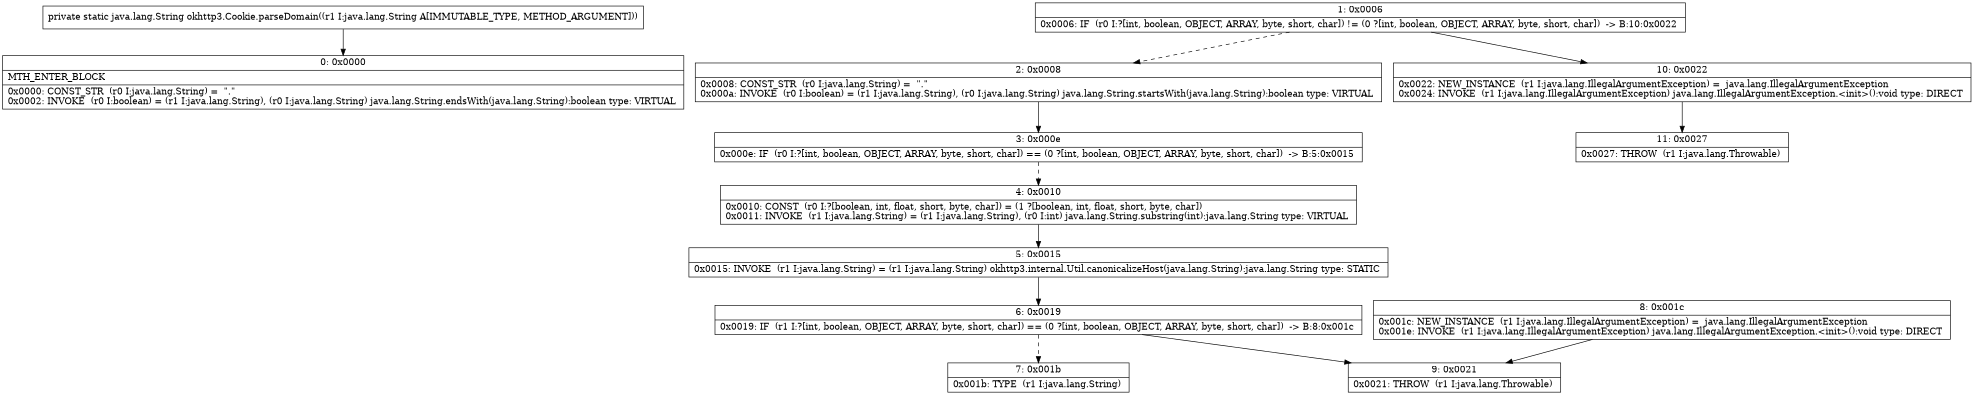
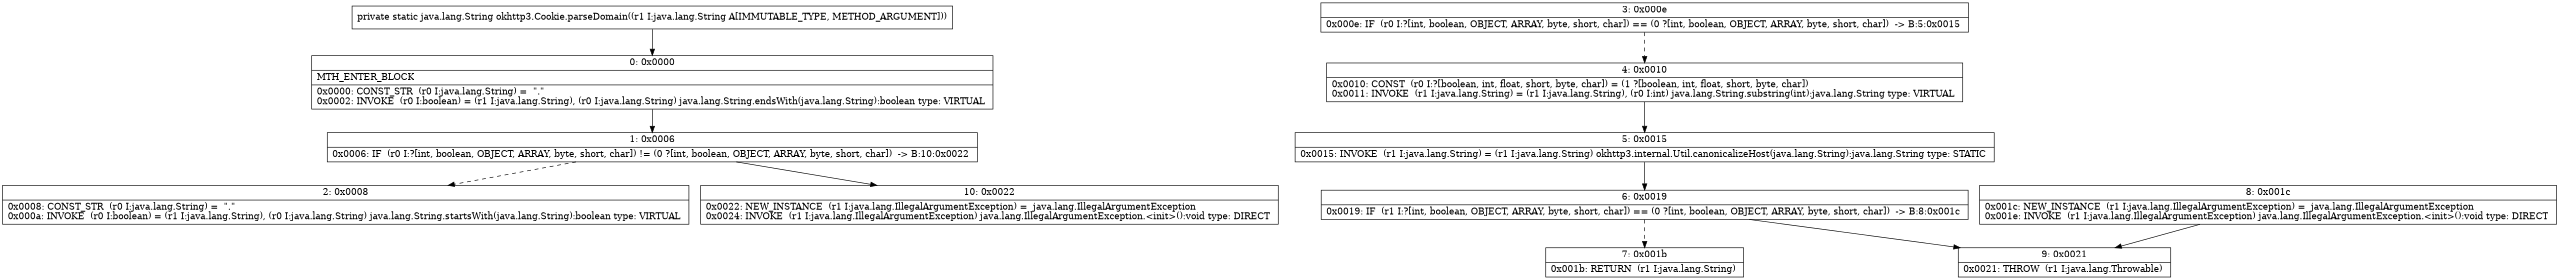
edge "2: 0x0008" -> "3: 0x000e": removed
edge "0: 0x0000" -> "1: 0x0006": added
node "11: 0x0027": removed
node "7: 0x001b": text "0x001b: TYPE  (r1 I:java.lang.String)" -> "0x001b: RETURN  (r1 I:java.lang.String)"
